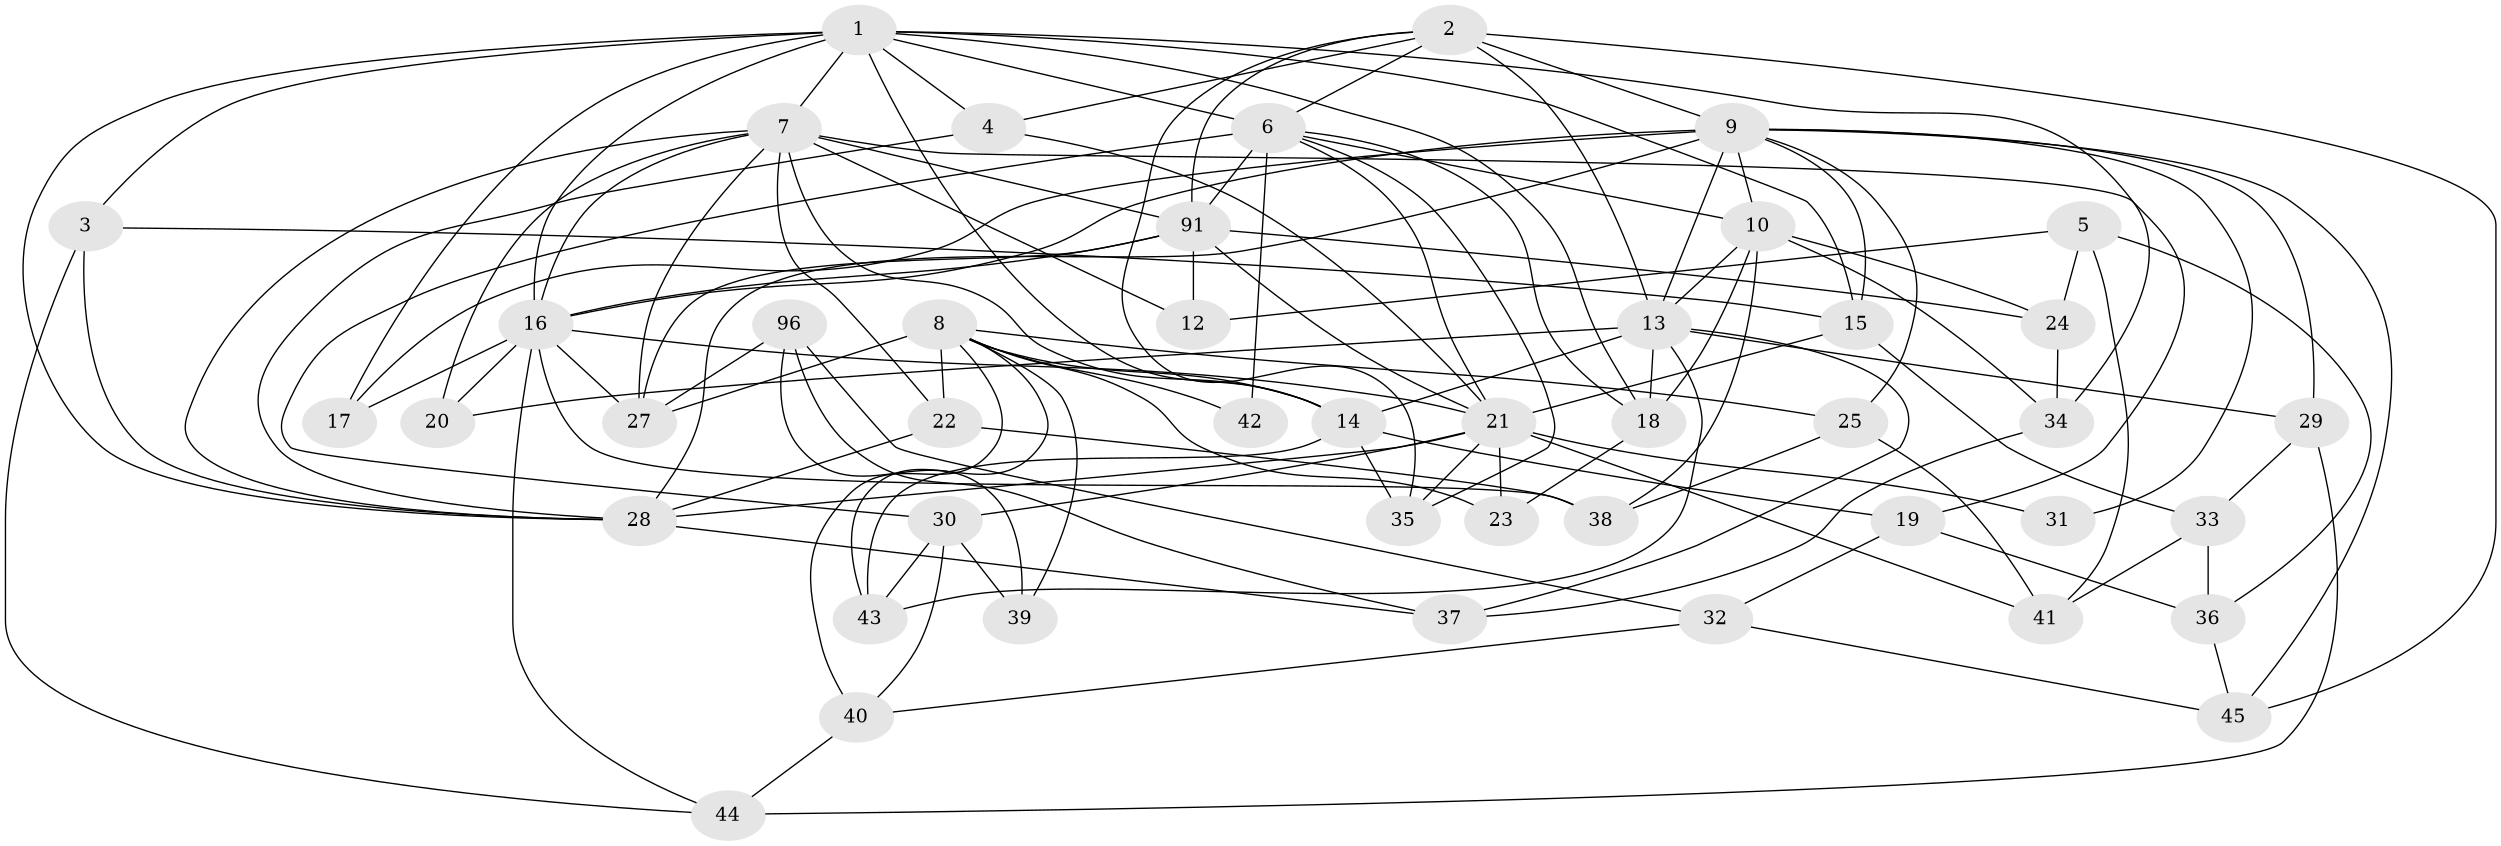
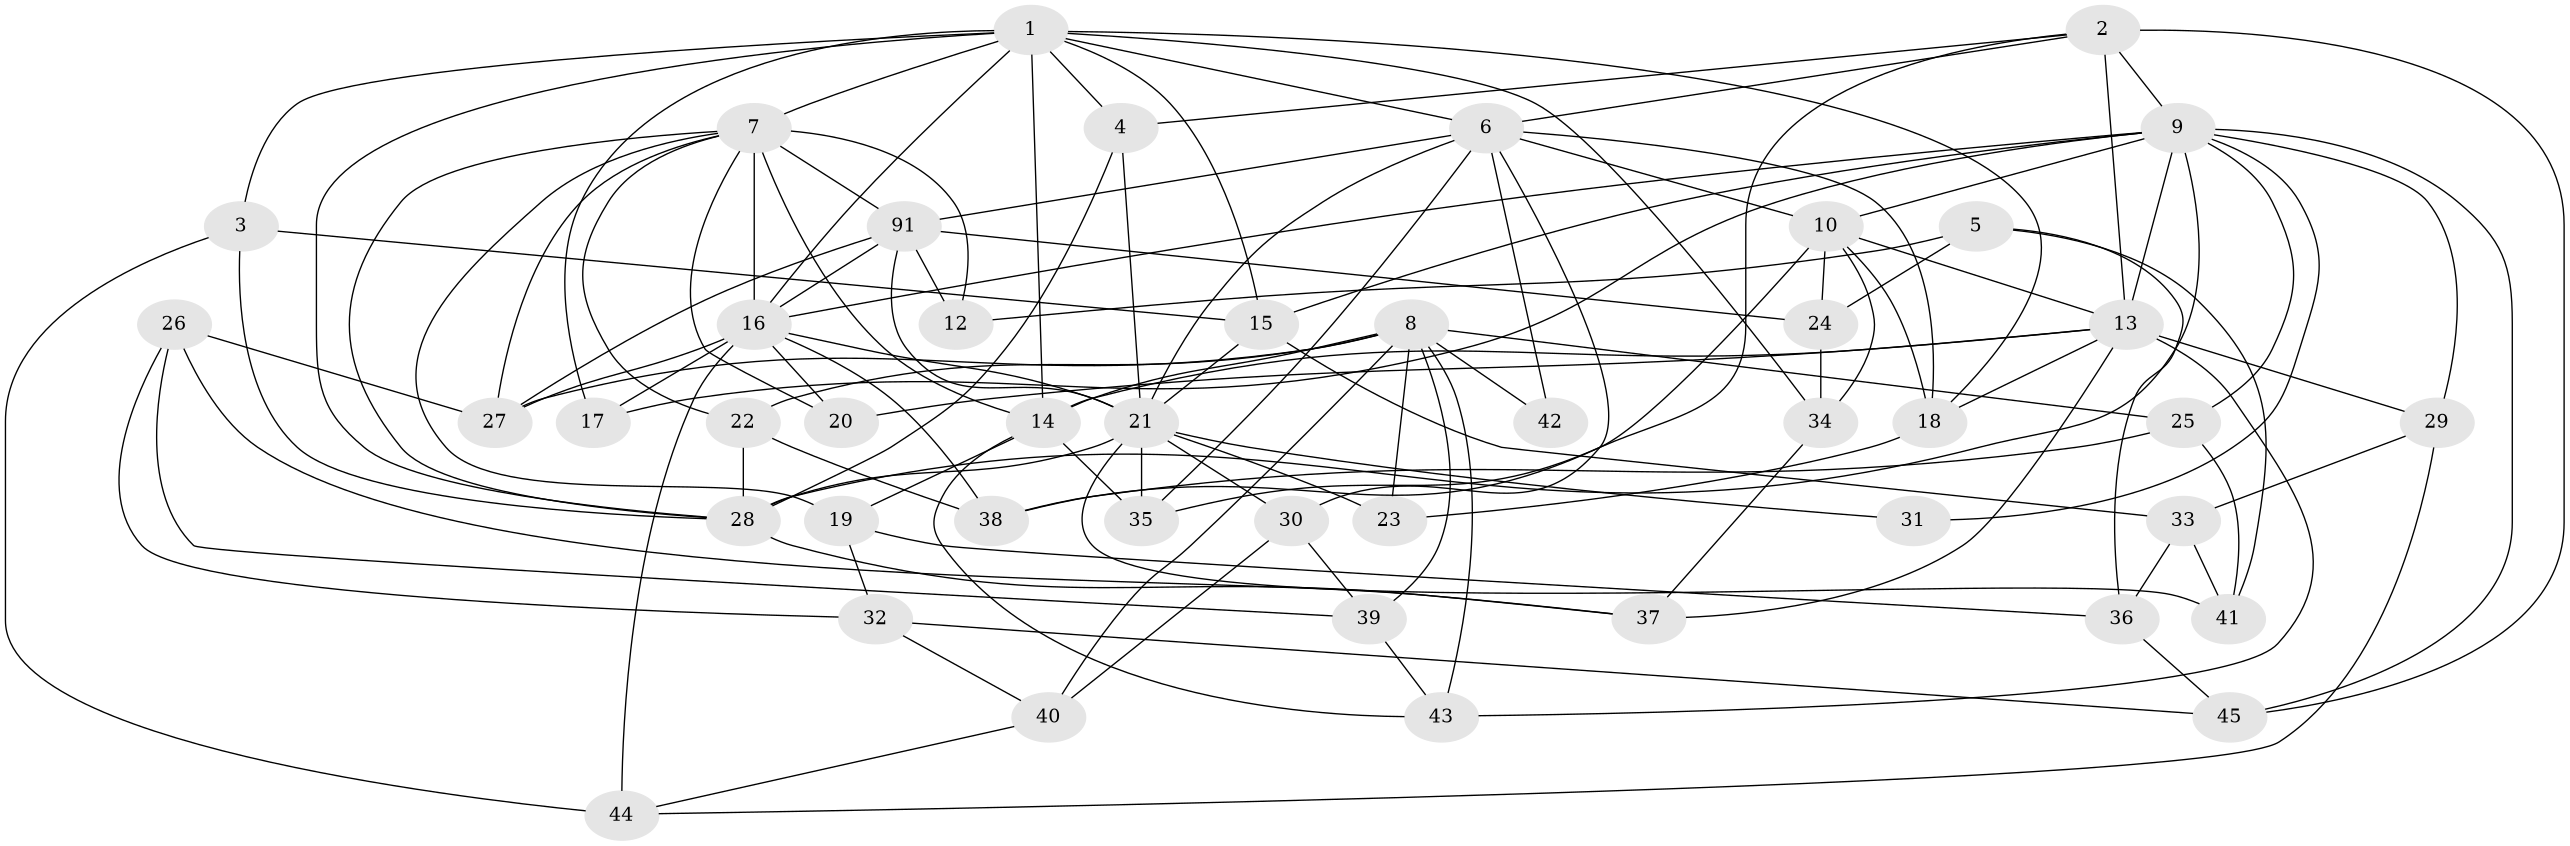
edge "2" -- "91": removed
node "96": label "96" -> "26"
edge "30" -- "43": now "39" -- "43"
